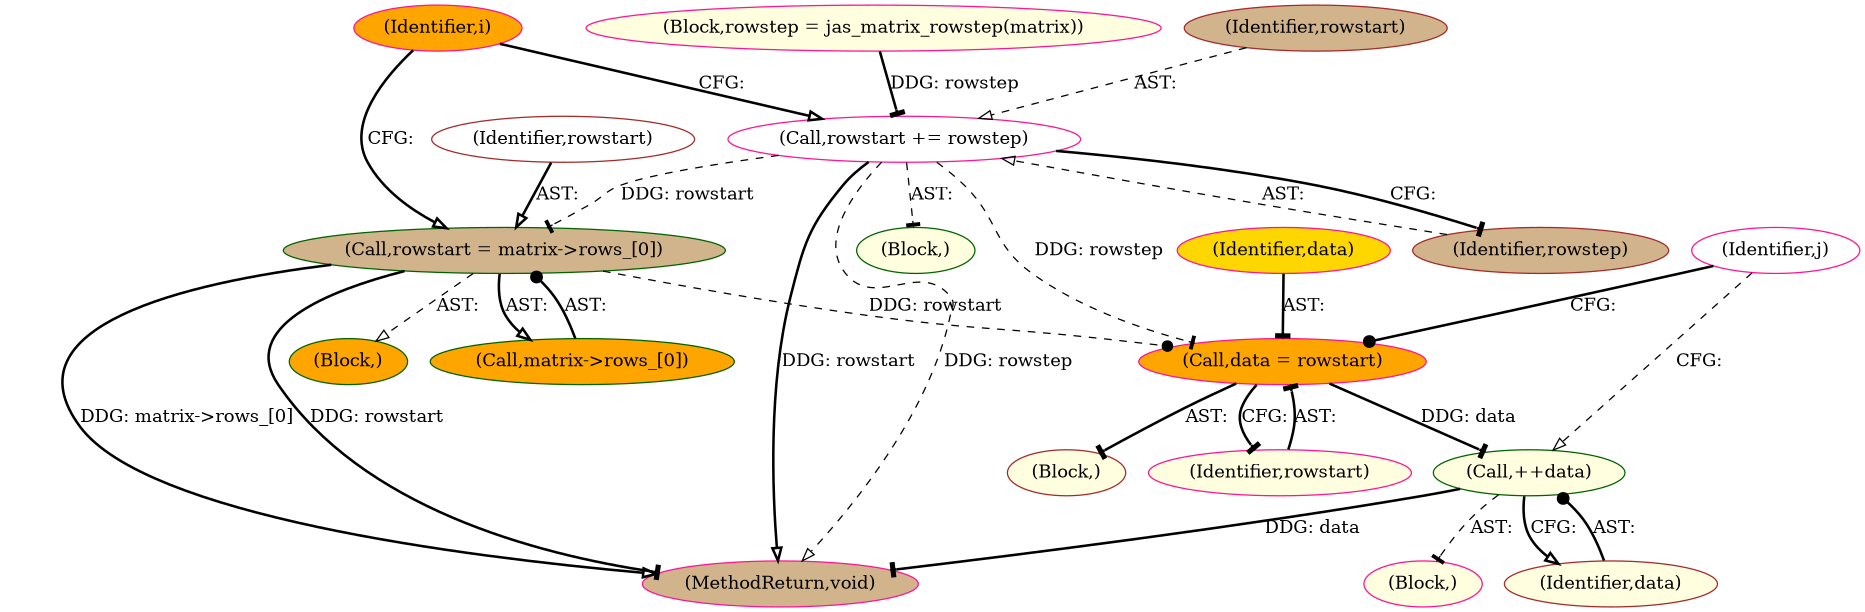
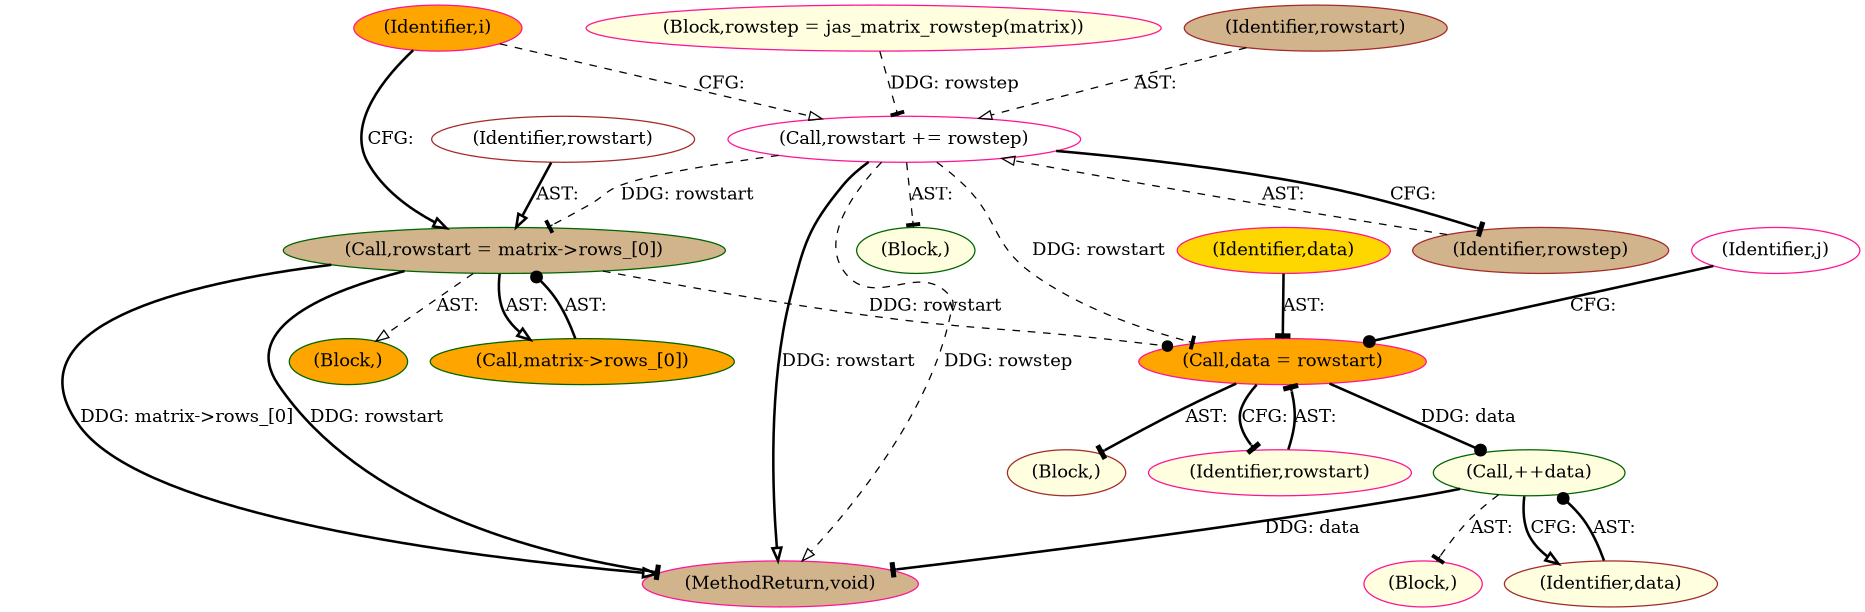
edge "(Identifier,i)" -> "(Call,rowstart += rowstep)": style bold -> dashed
edge "(Block,rowstep = jas_matrix_rowstep(matrix))" -> "(Call,rowstart += rowstep)": style bold -> dashed
edge "(Call,rowstart += rowstep)" -> "(Call,data = rowstart)": label "DDG: rowstep" -> "DDG: rowstart"
edge "(Identifier,j)" -> "(Call,++data)": removed, label "CFG:"
edge "(Call,data = rowstart)" -> "(Call,++data)": arrowhead tee -> dot
